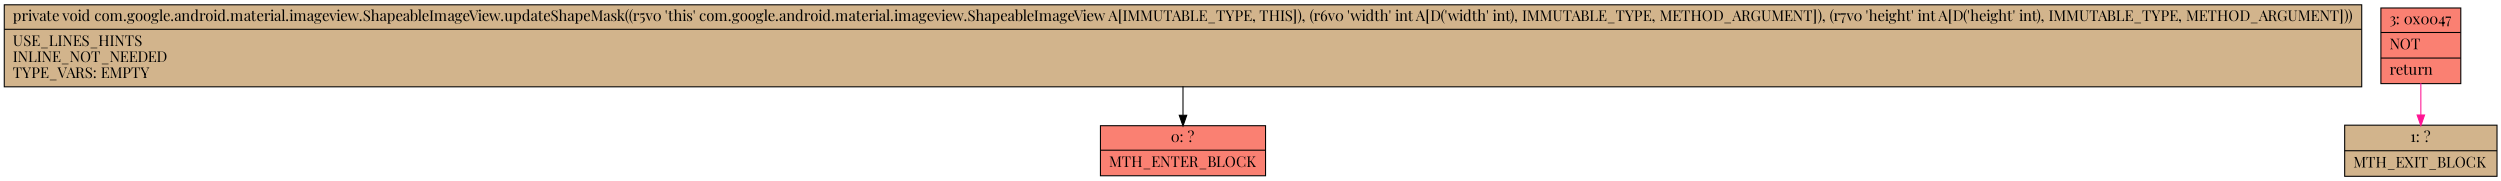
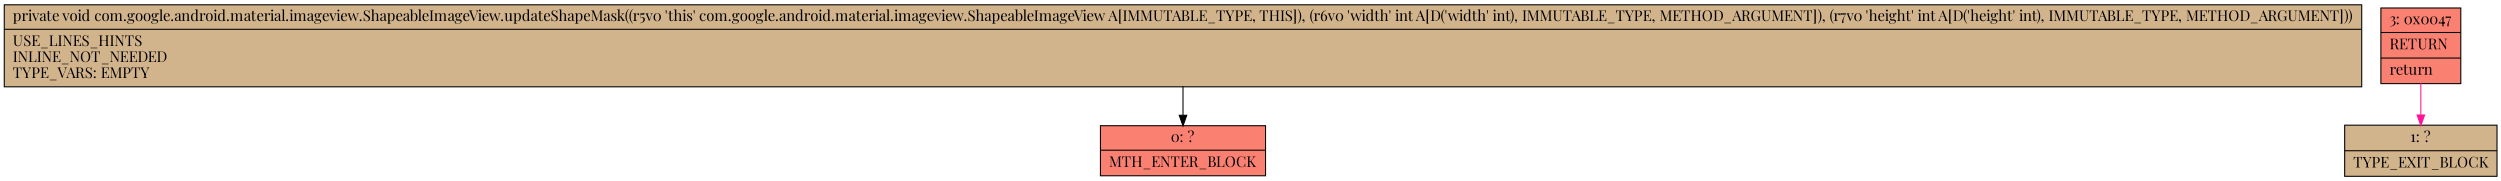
node "3: 0x0047": text "NOT" -> "RETURN"
node "1: ?": text "MTH_EXIT_BLOCK" -> "TYPE_EXIT_BLOCK"
